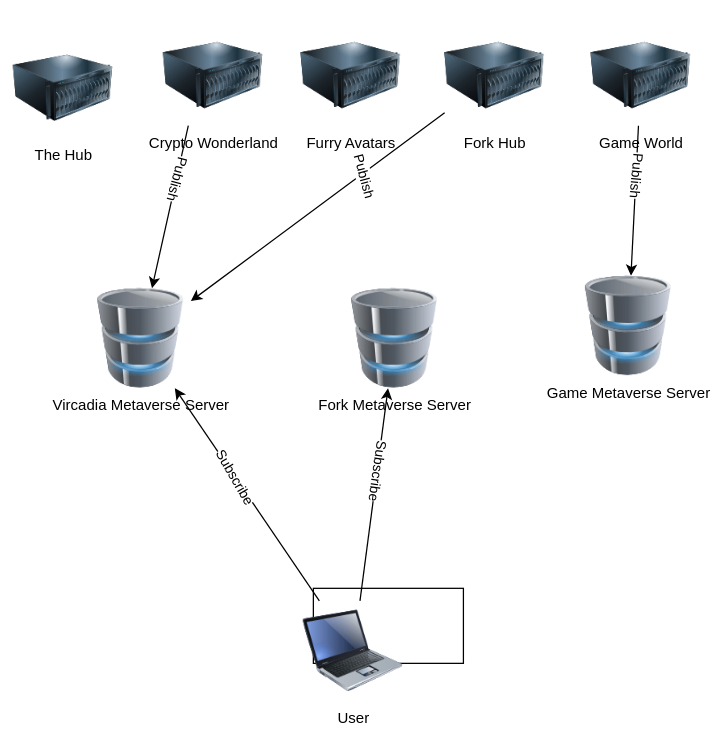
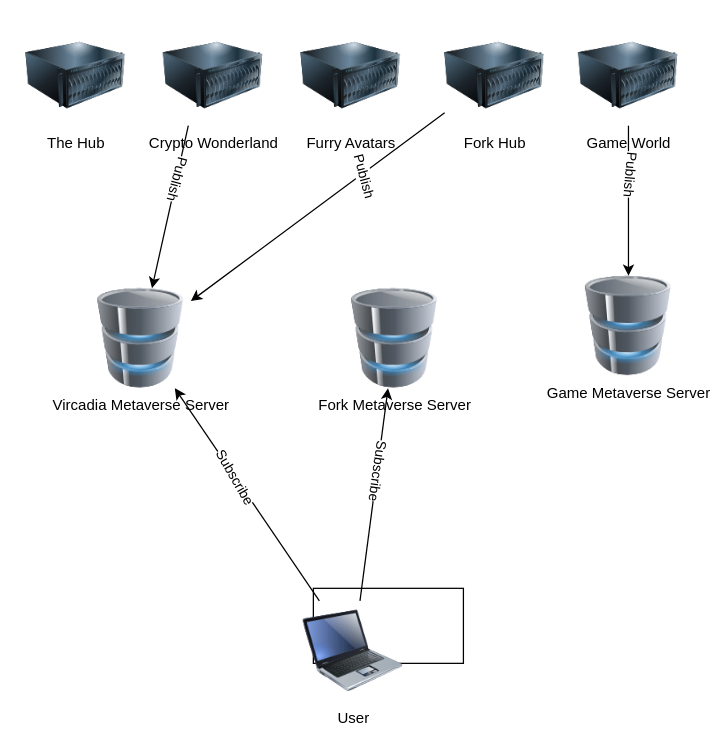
node "Game World": moved (641, 76) -> (628, 76)
node "The Hub": moved (63, 88) -> (76, 76)
